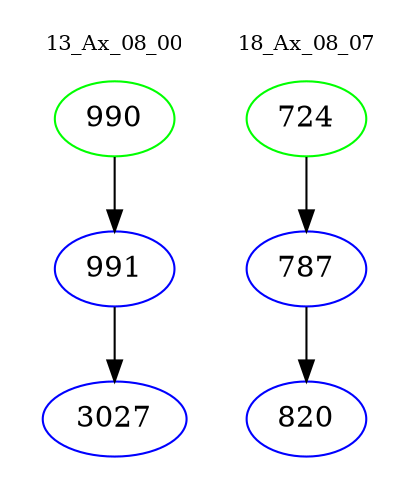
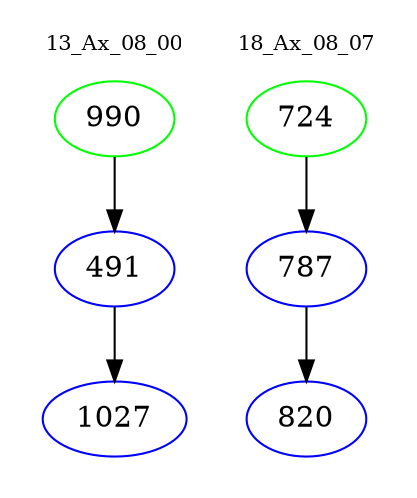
node "991": label "991" -> "491"
node "3027": label "3027" -> "1027"
